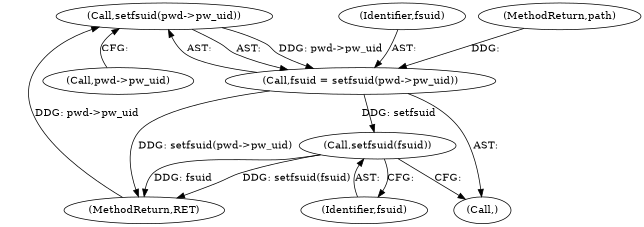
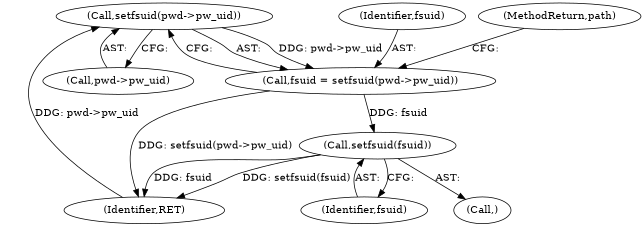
edge "(Call,setfsuid(pwd->pw_uid))" -> "(Call,pwd->pw_uid)": added, label "CFG:"
edge "(Call,pwd->pw_uid)" -> "(Call,setfsuid(pwd->pw_uid))": label "CFG: " -> "AST: "
edge "(Call,fsuid = setfsuid(pwd->pw_uid))" -> "(Call,setfsuid(pwd->pw_uid))": label "AST: " -> "CFG: "
edge "(MethodReturn,path)" -> "(Call,fsuid = setfsuid(pwd->pw_uid))": label "DDG: " -> "CFG: "
edge "(Call,fsuid = setfsuid(pwd->pw_uid))" -> "(Call,setfsuid(fsuid))": label "DDG: setfsuid" -> "DDG: fsuid"
edge "(Call,fsuid = setfsuid(pwd->pw_uid))" -> "(Call,)": removed, label "AST:"
edge "(Call,setfsuid(fsuid))" -> "(Call,)": label "CFG: " -> "AST: "
node "(MethodReturn,RET)": label "(MethodReturn,RET)" -> "(Identifier,RET)"
